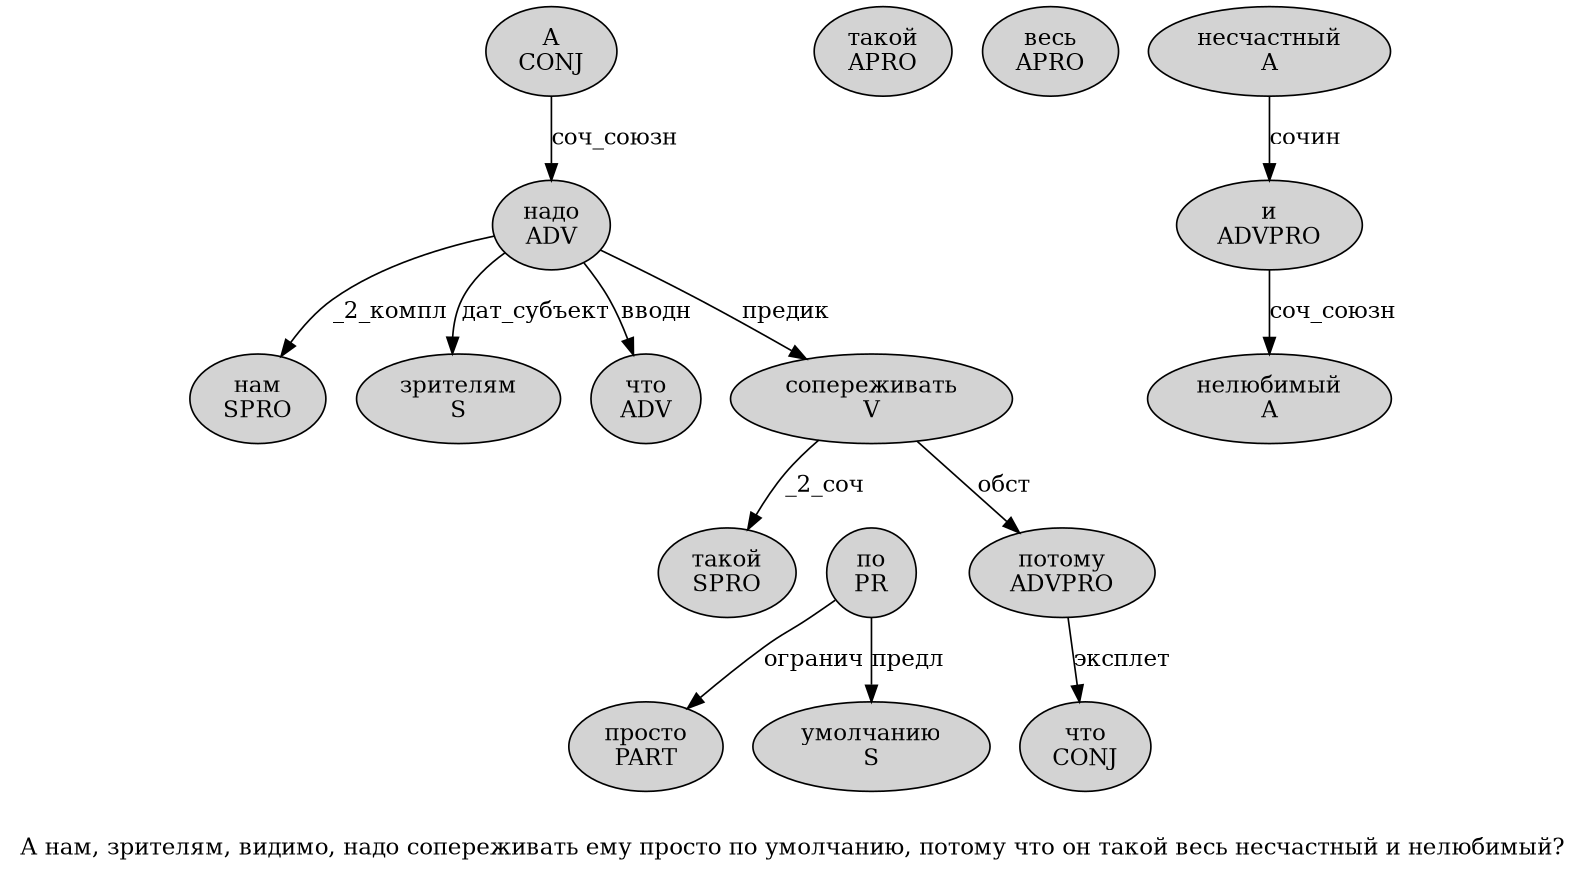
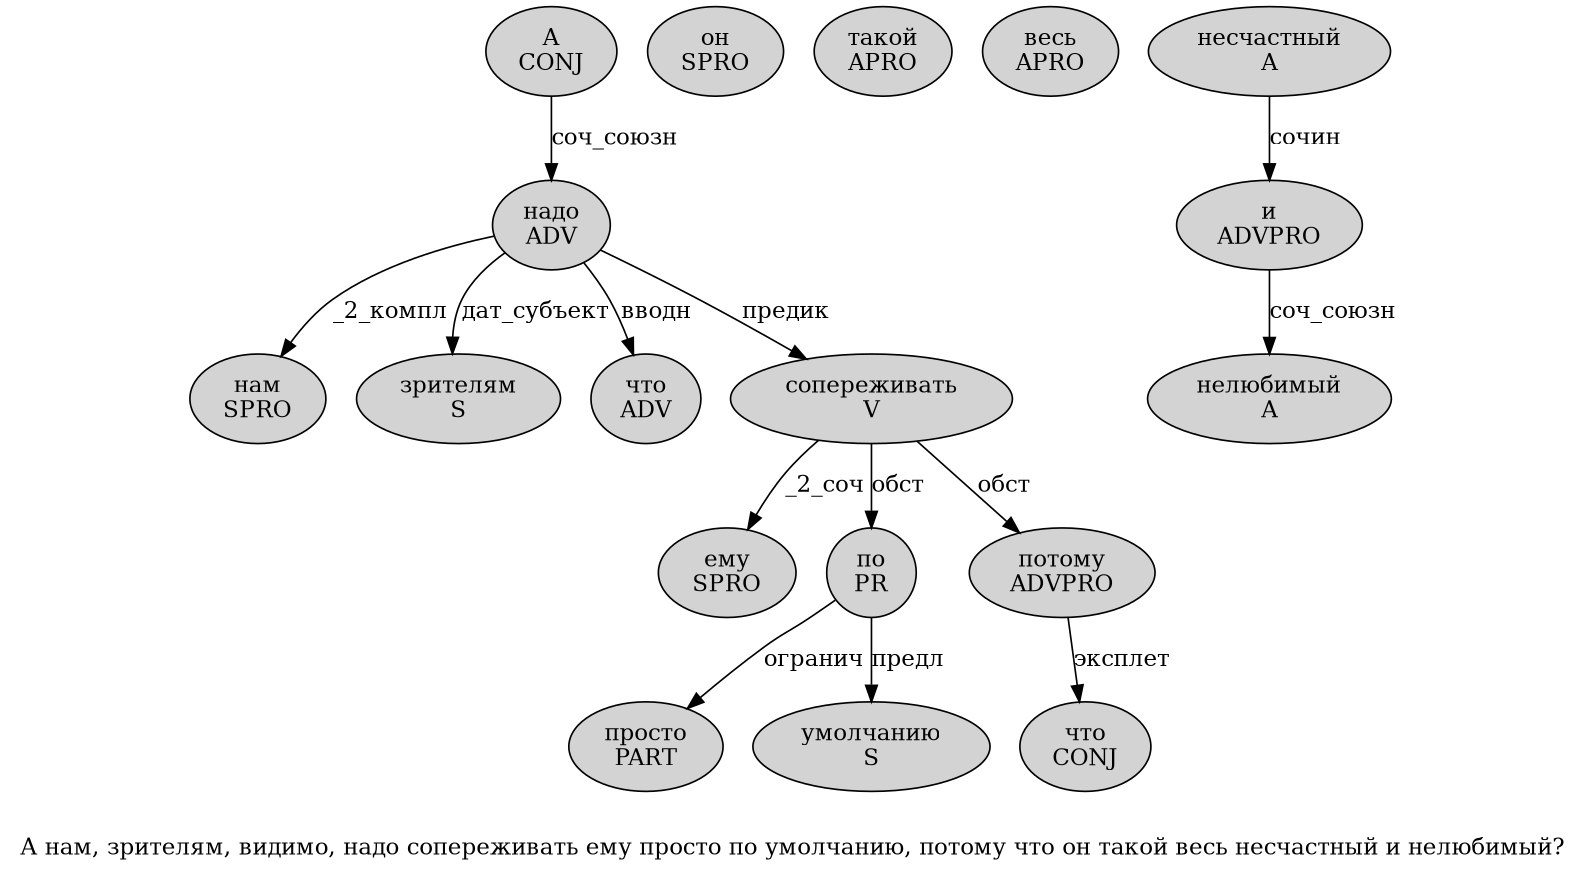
node "он SPRO": added
edge "сопереживать V" -> "по PR": added, label "обст"
node "такой SPRO": label "такой SPRO" -> "ему SPRO"
